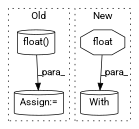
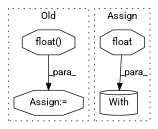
cluster "New": label "New" -> "Assign"
node "float()": shape cylinder -> octagon
node "Assign:=": shape cylinder -> octagon
